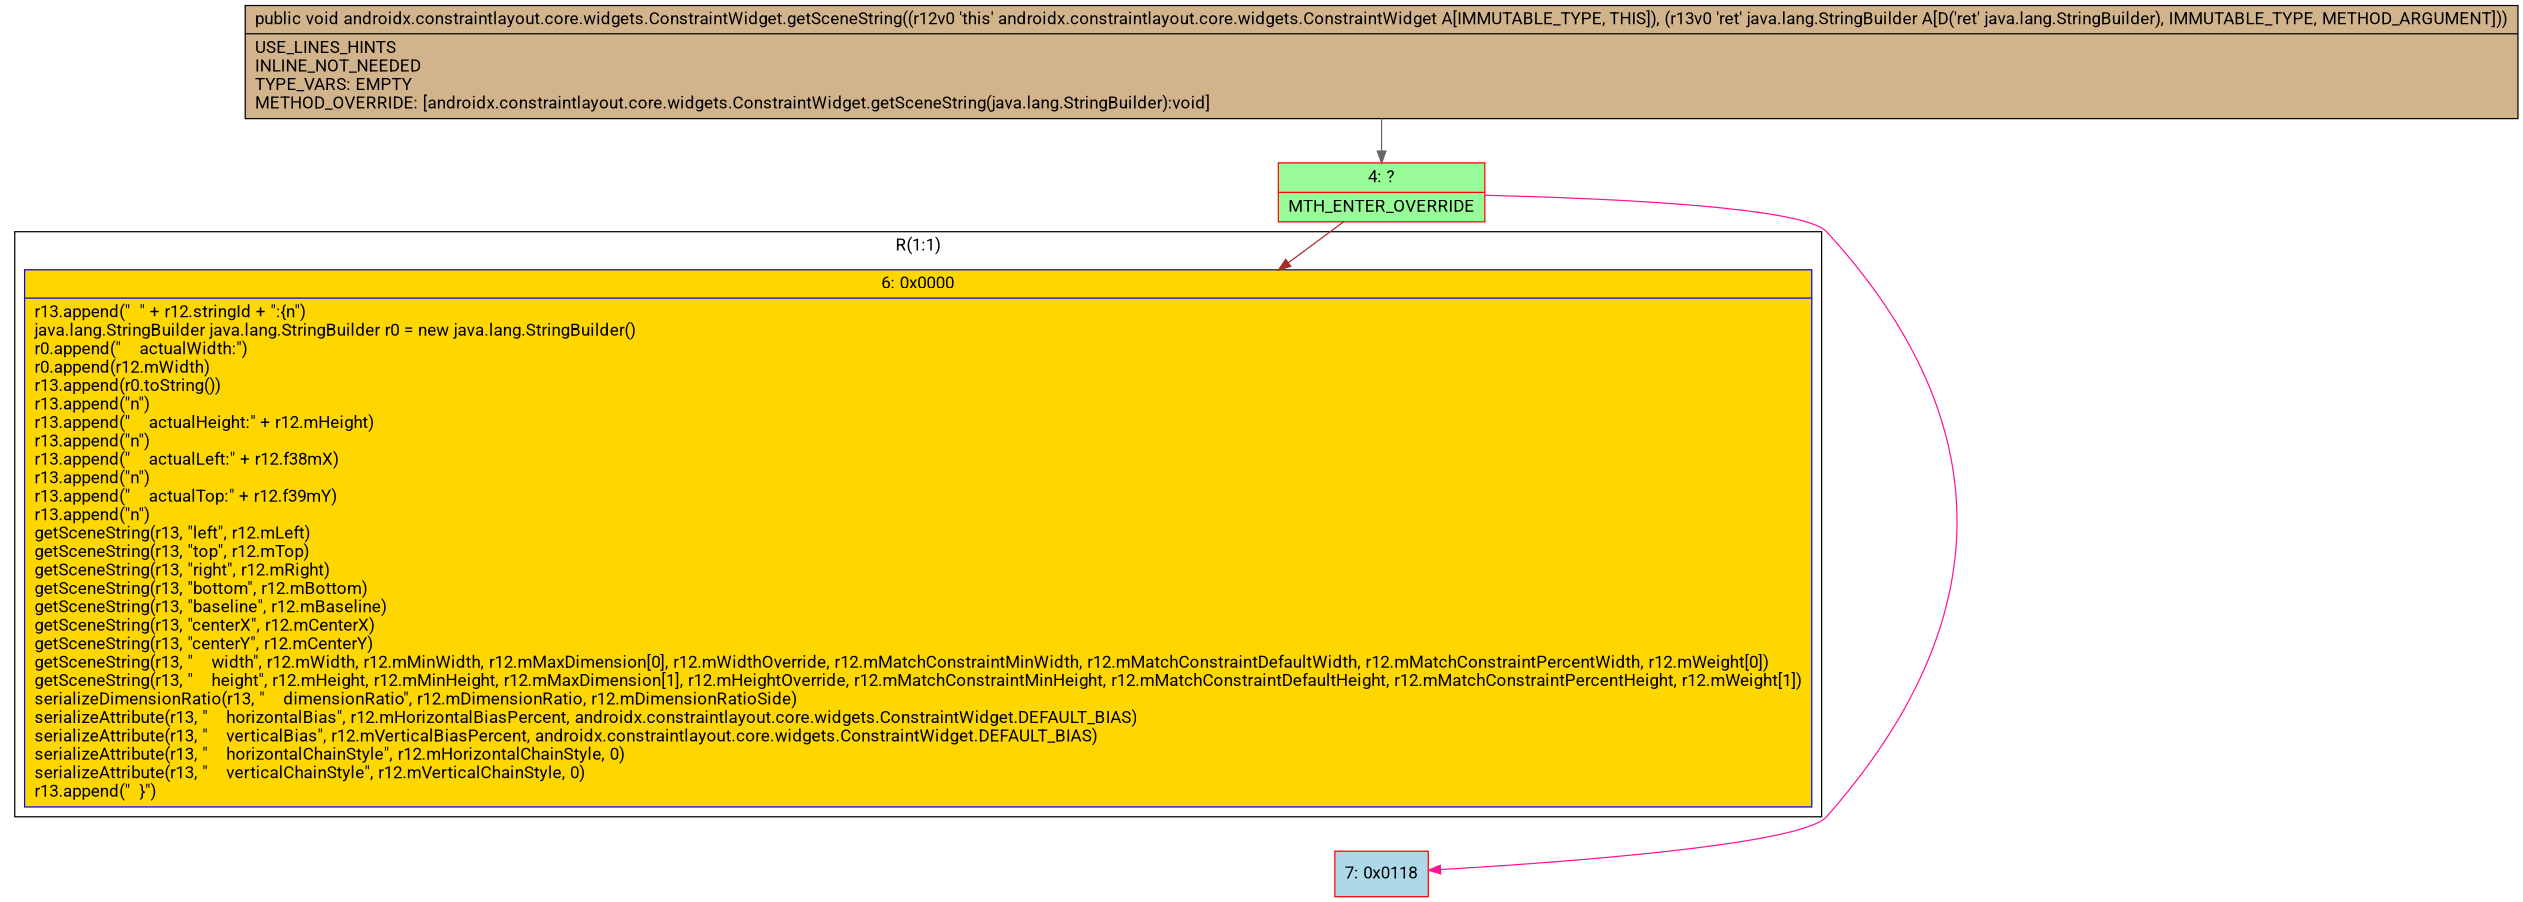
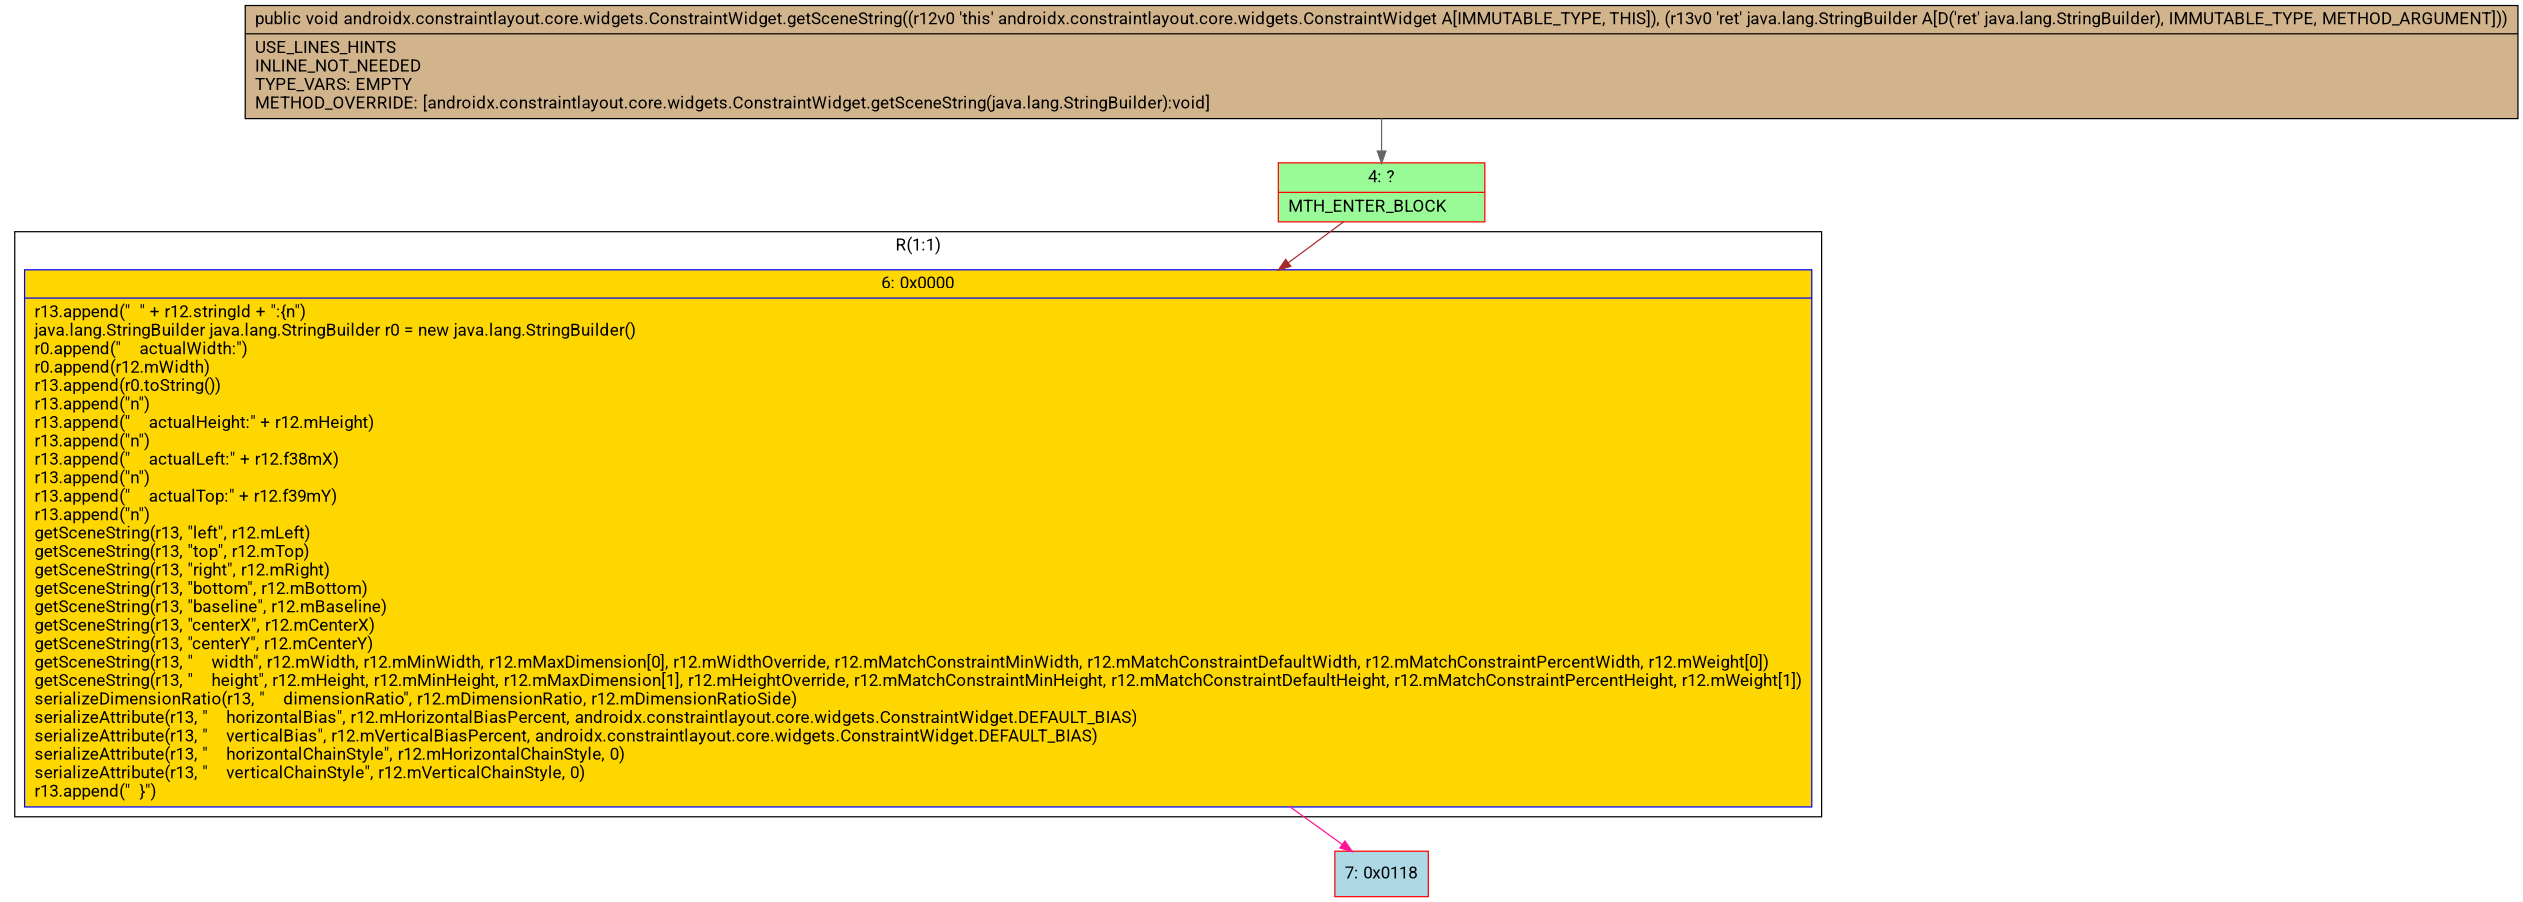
node "4: ?": text "MTH_ENTER_OVERRIDE" -> "MTH_ENTER_BLOCK"
edge "4: ?" -> "7: 0x0118": now "6: 0x0000" -> "7: 0x0118"
